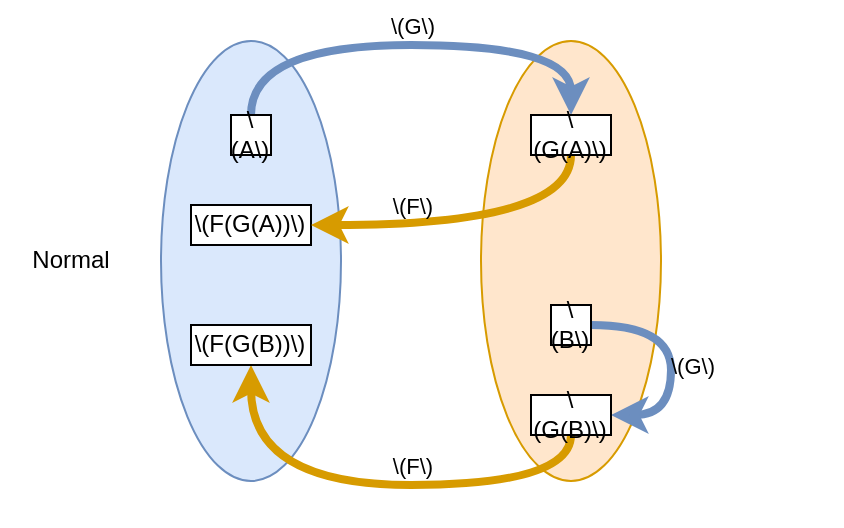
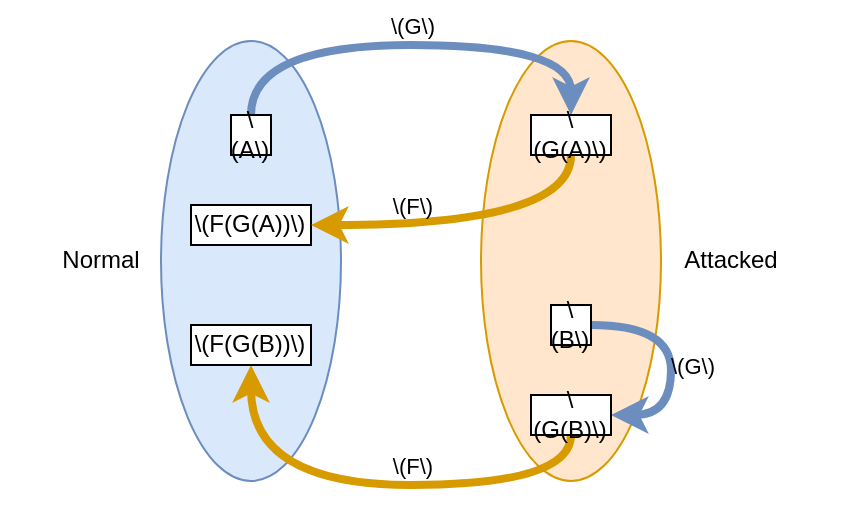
node "Normal": moved (71, 261) -> (101, 261)
node "Attacked": added
